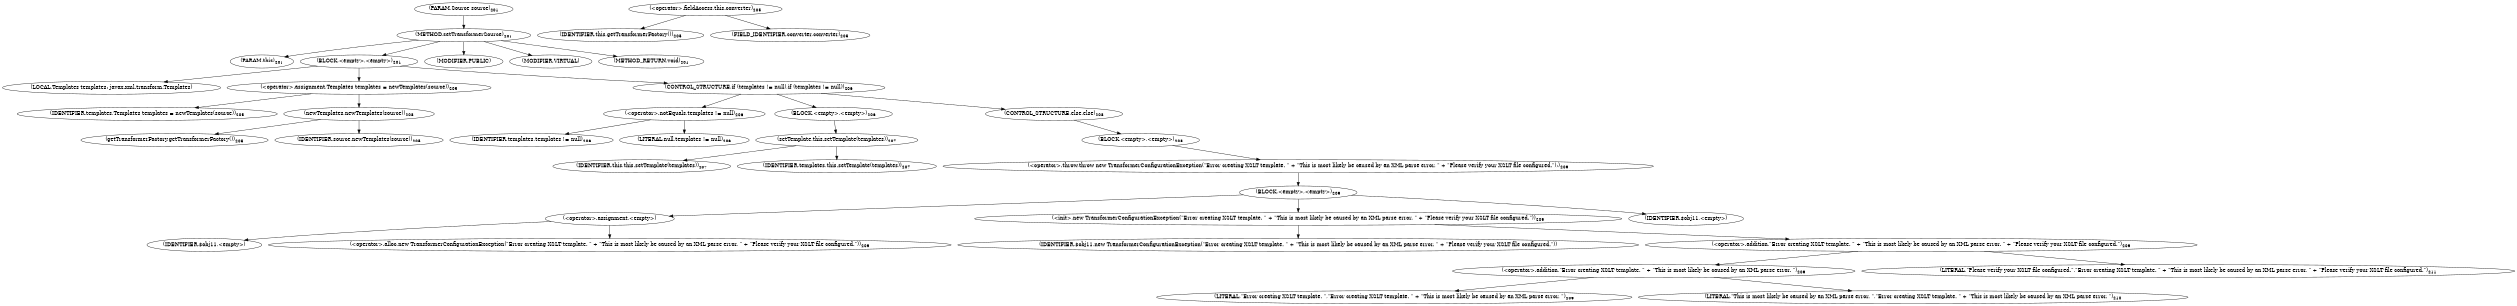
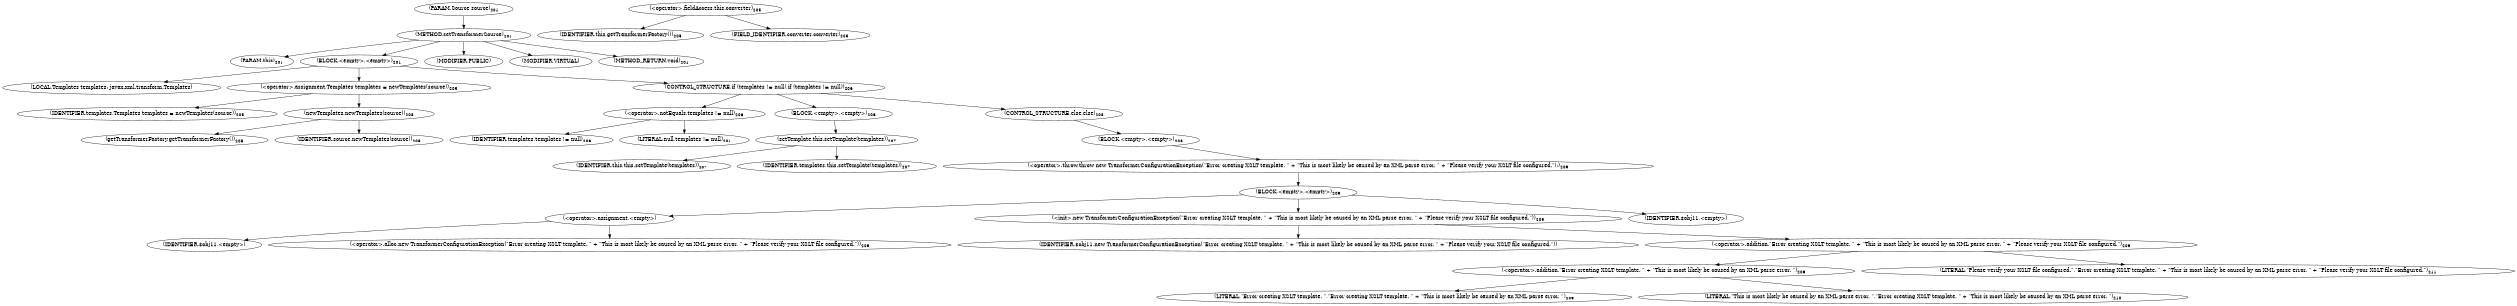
node "(LITERAL,null,templates != null)": text "206" -> "201"
